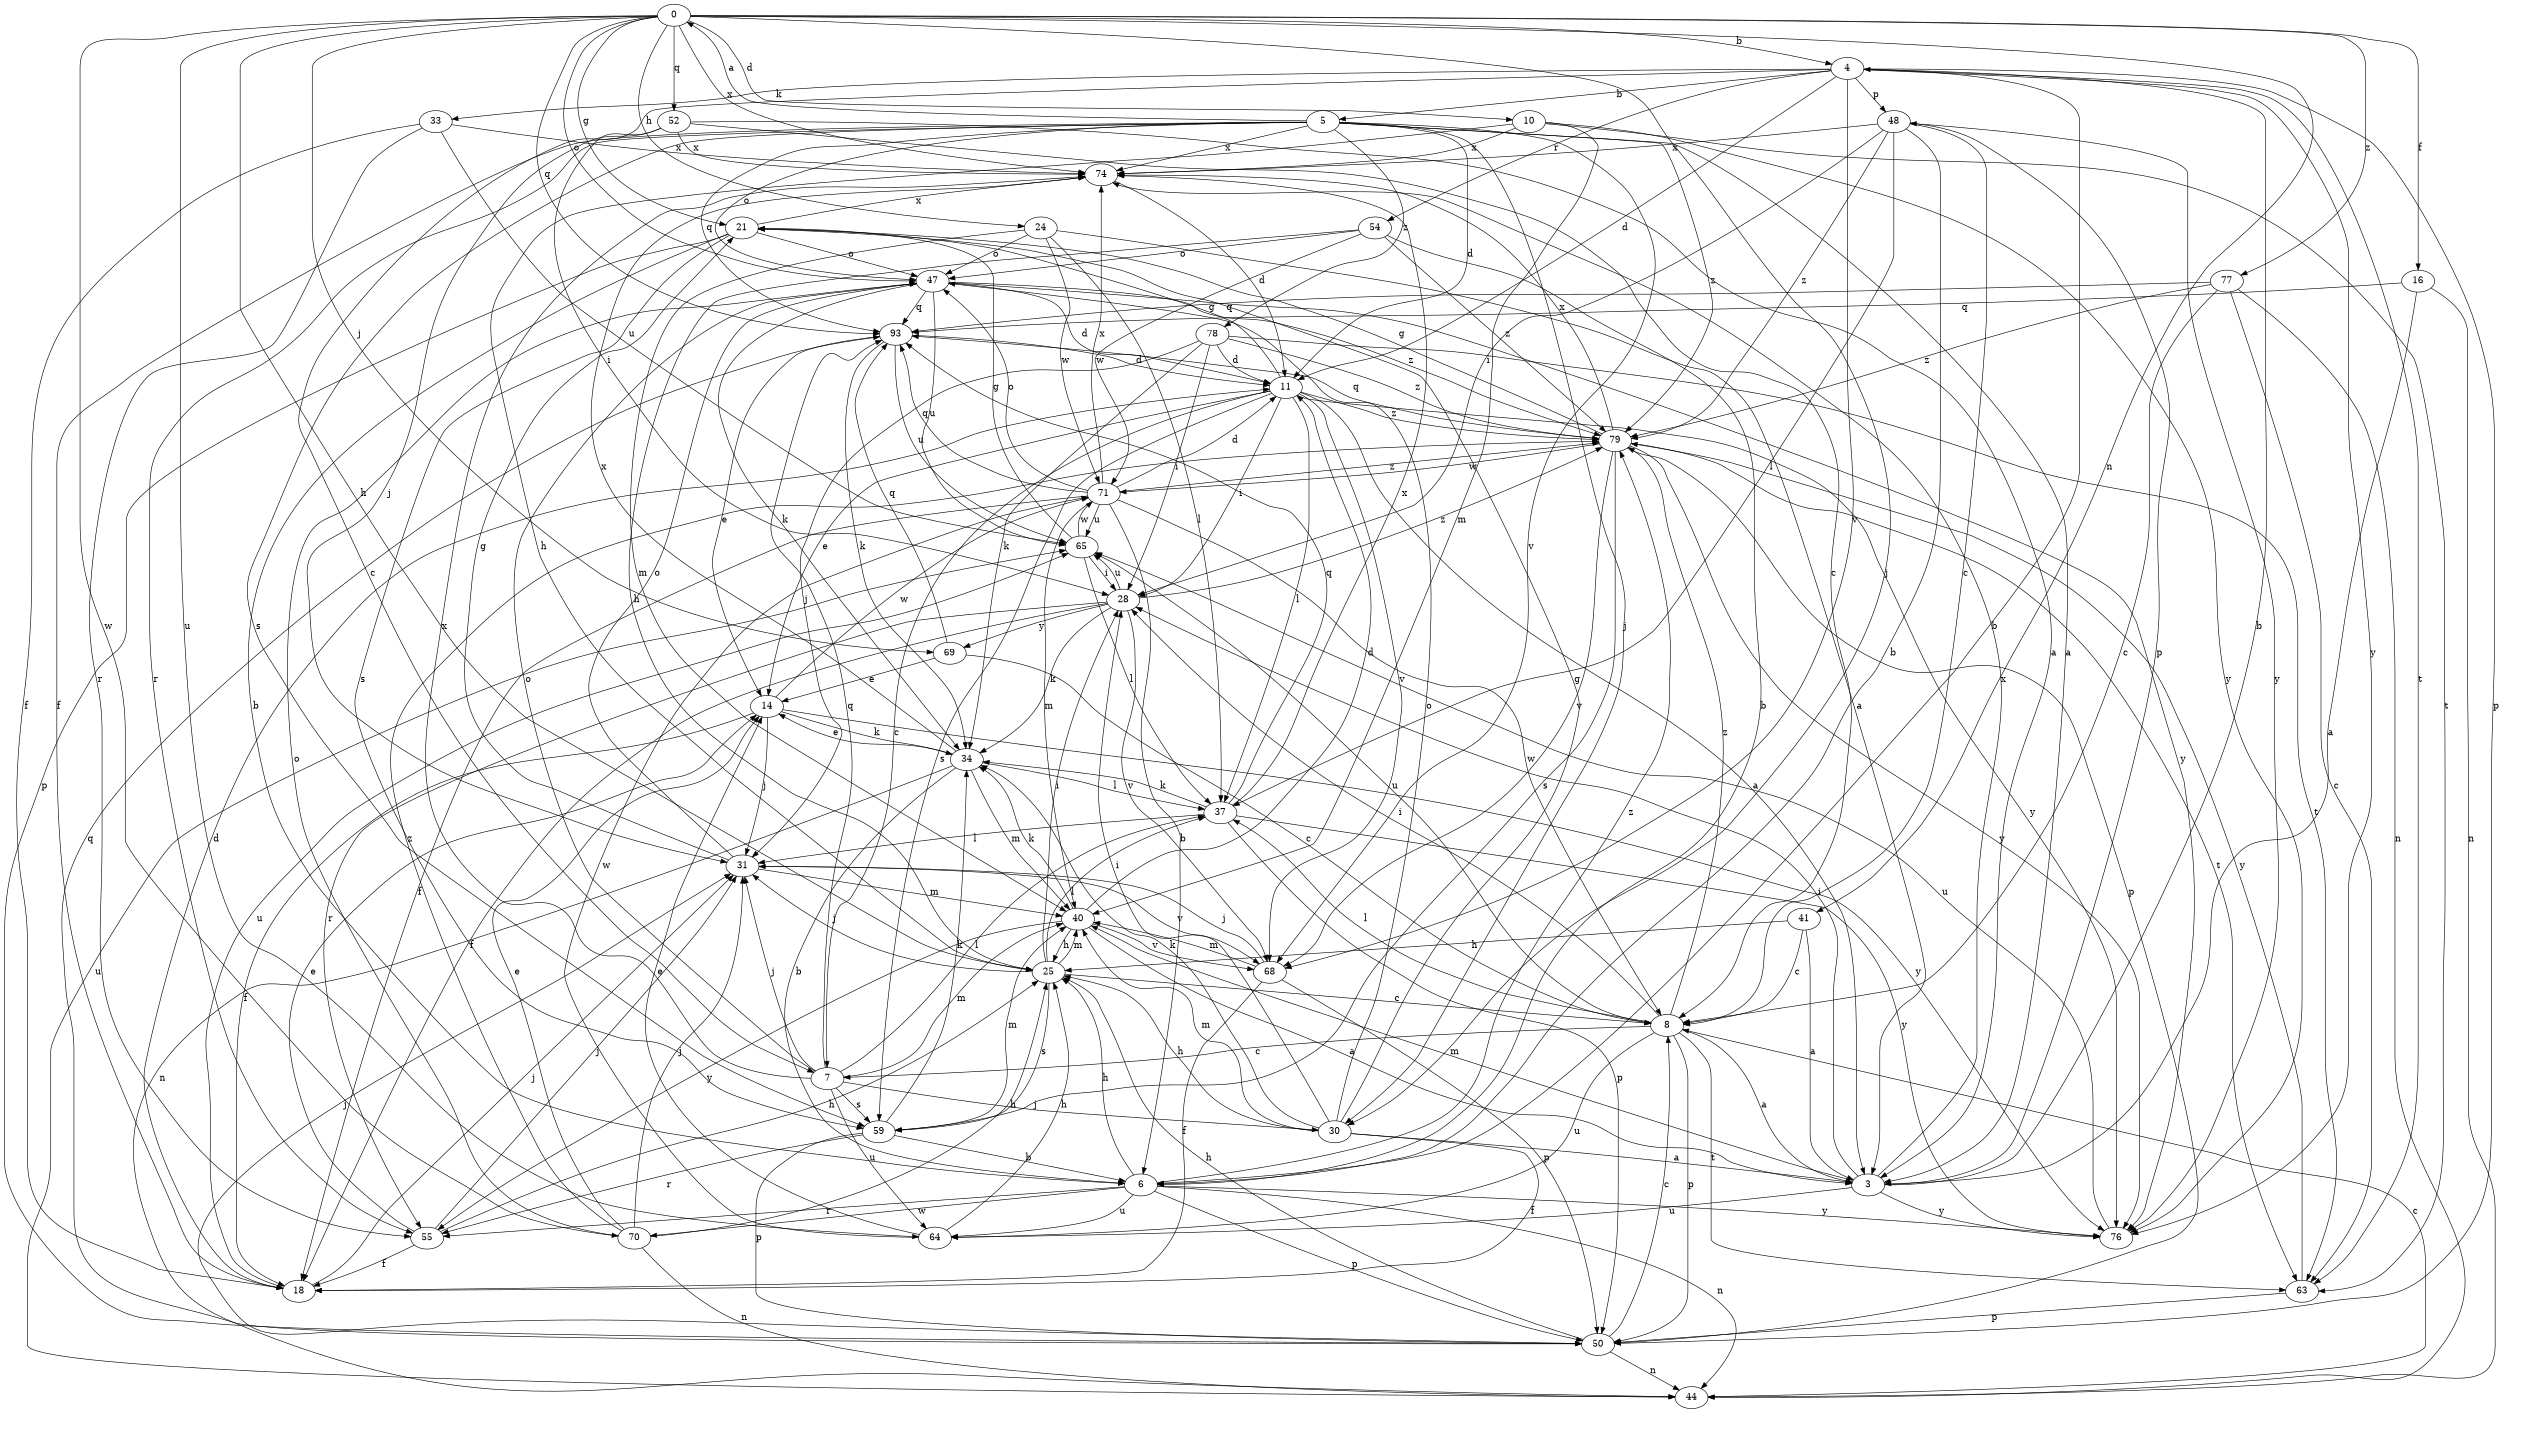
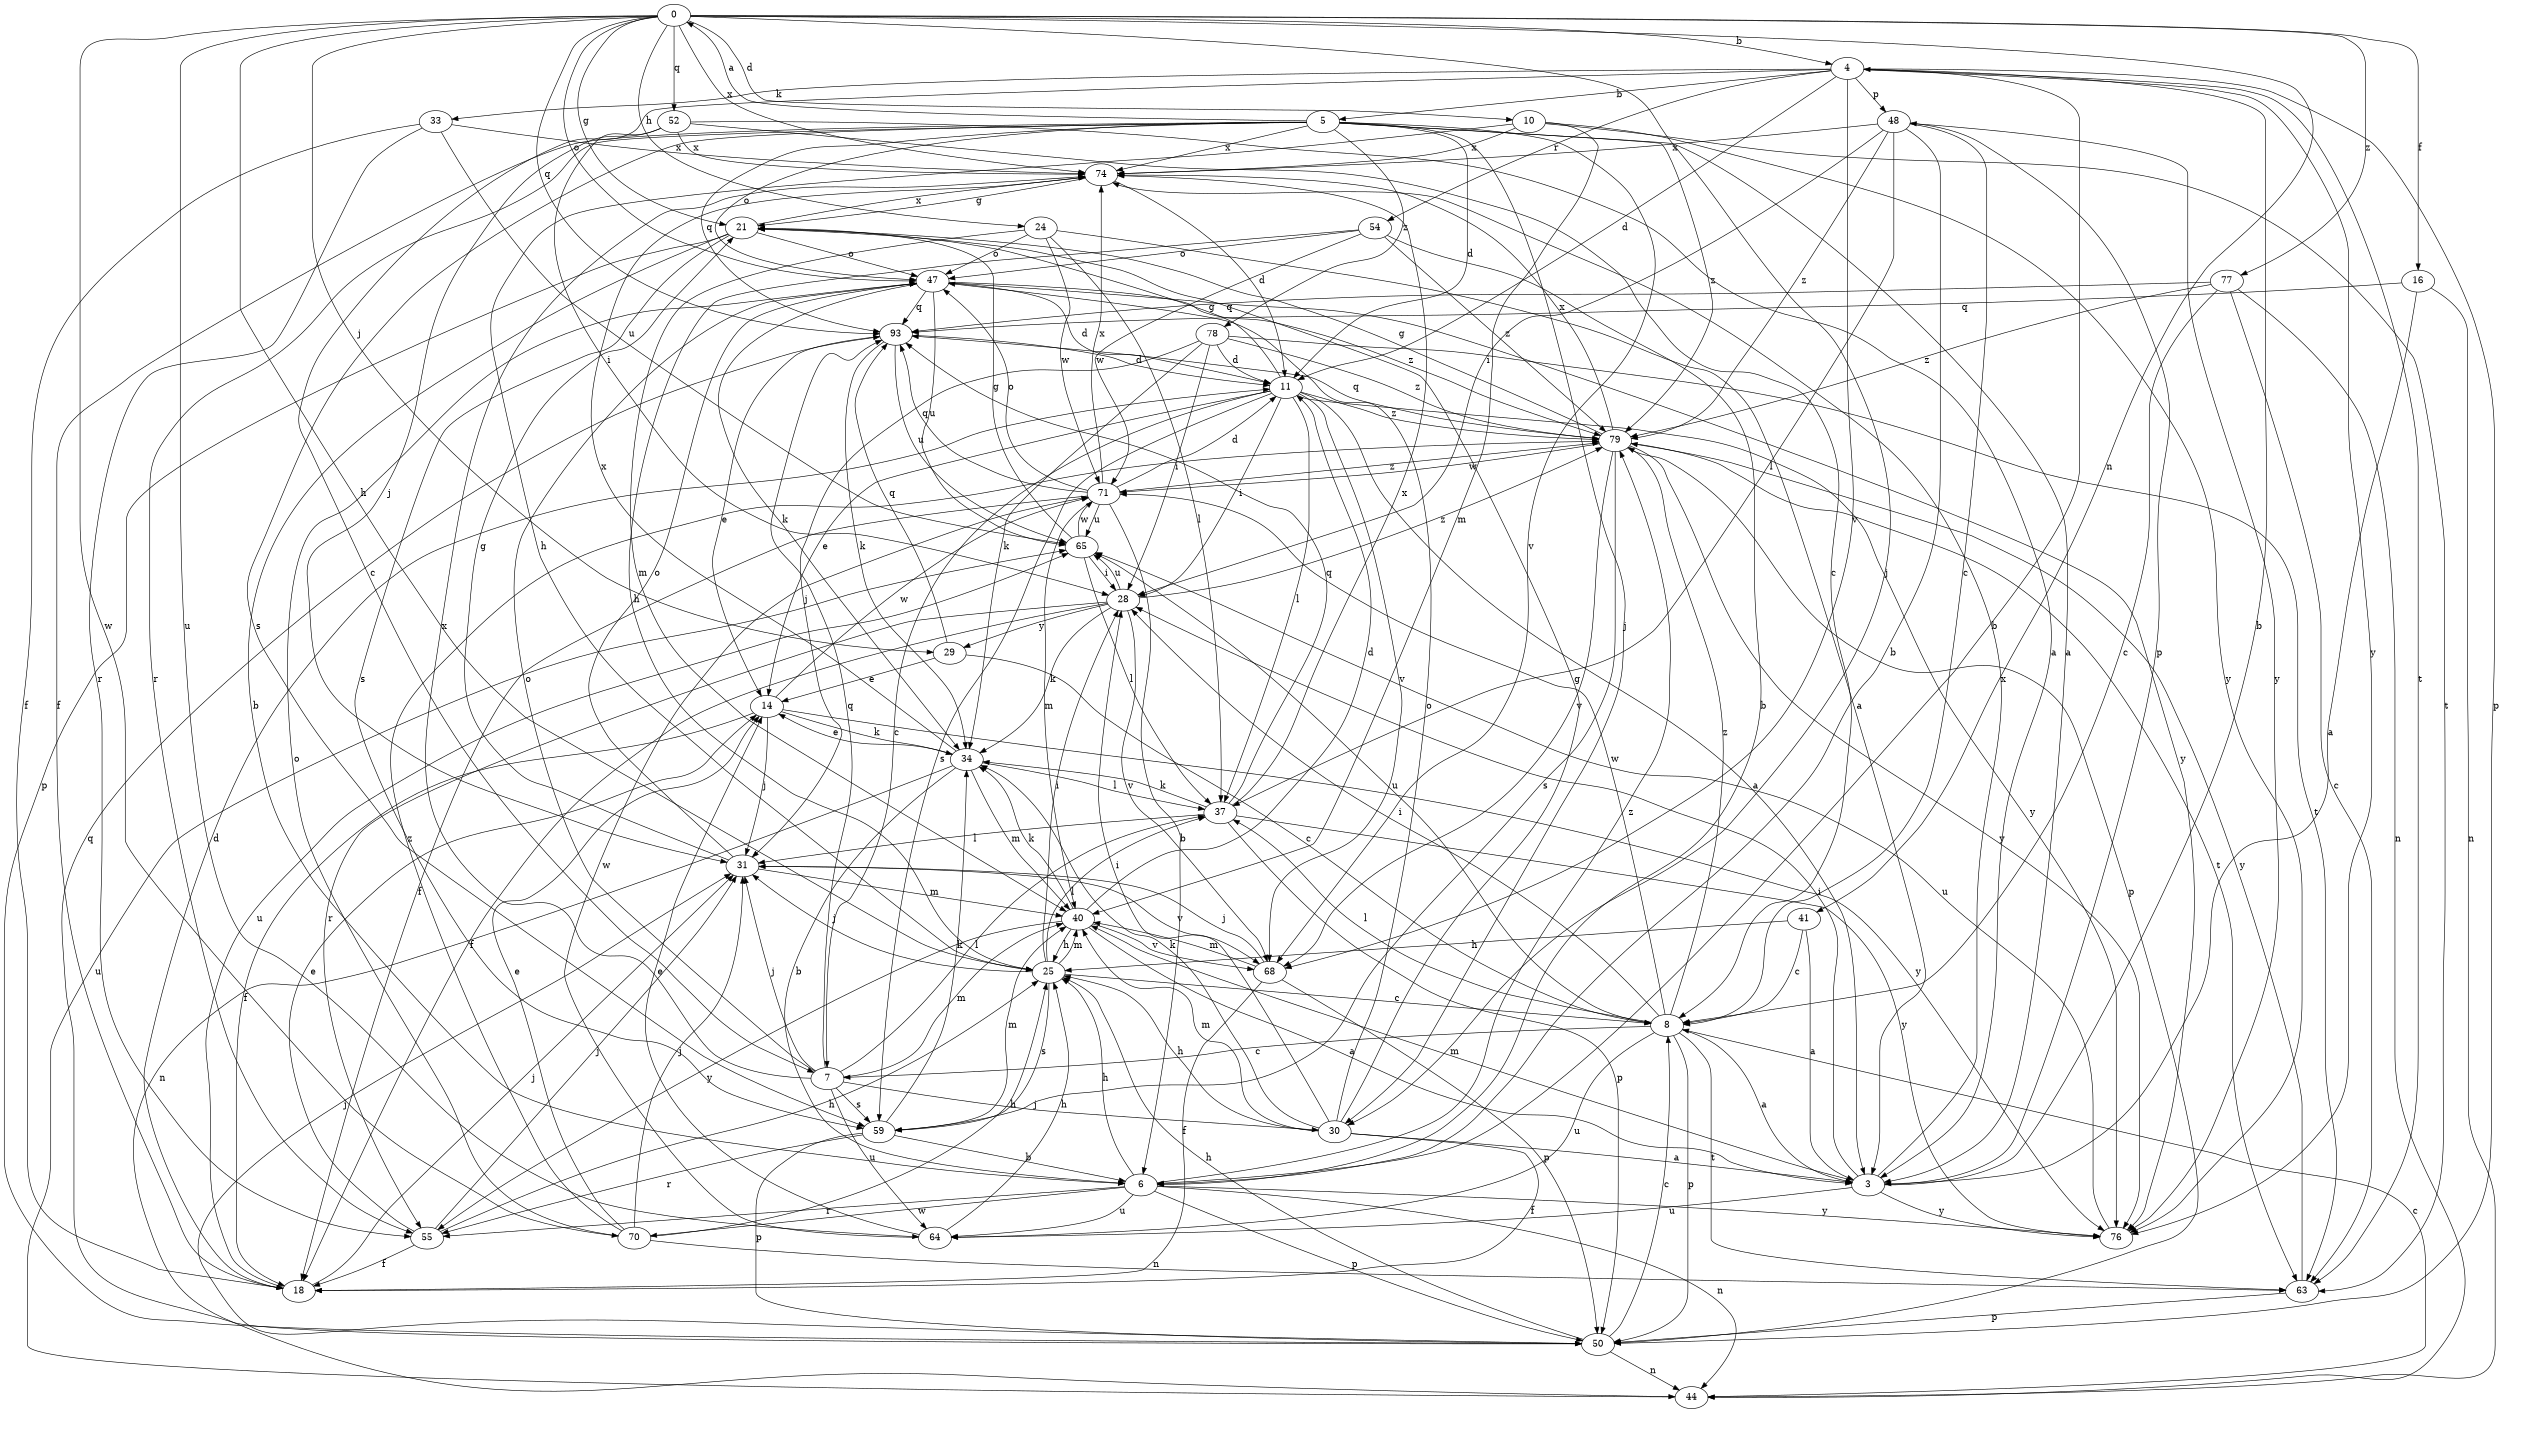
edge "74" -> "21": added, label "g"
node "69": label "69" -> "29"
edge "71" -> "8": reversed
edge "70" -> "44": now "70" -> "63"
